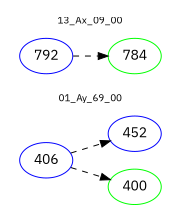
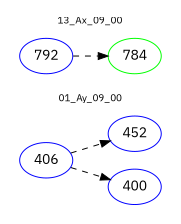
cluster "01_Ay_69_00": label "01_Ay_69_00" -> "01_Ay_09_00"
node "400": color green -> blue
